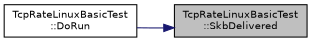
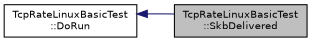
edge "TcpRateLinuxBasicTest ::DoRun" -> "TcpRateLinuxBasicTest ::SkbDelivered": reversed
